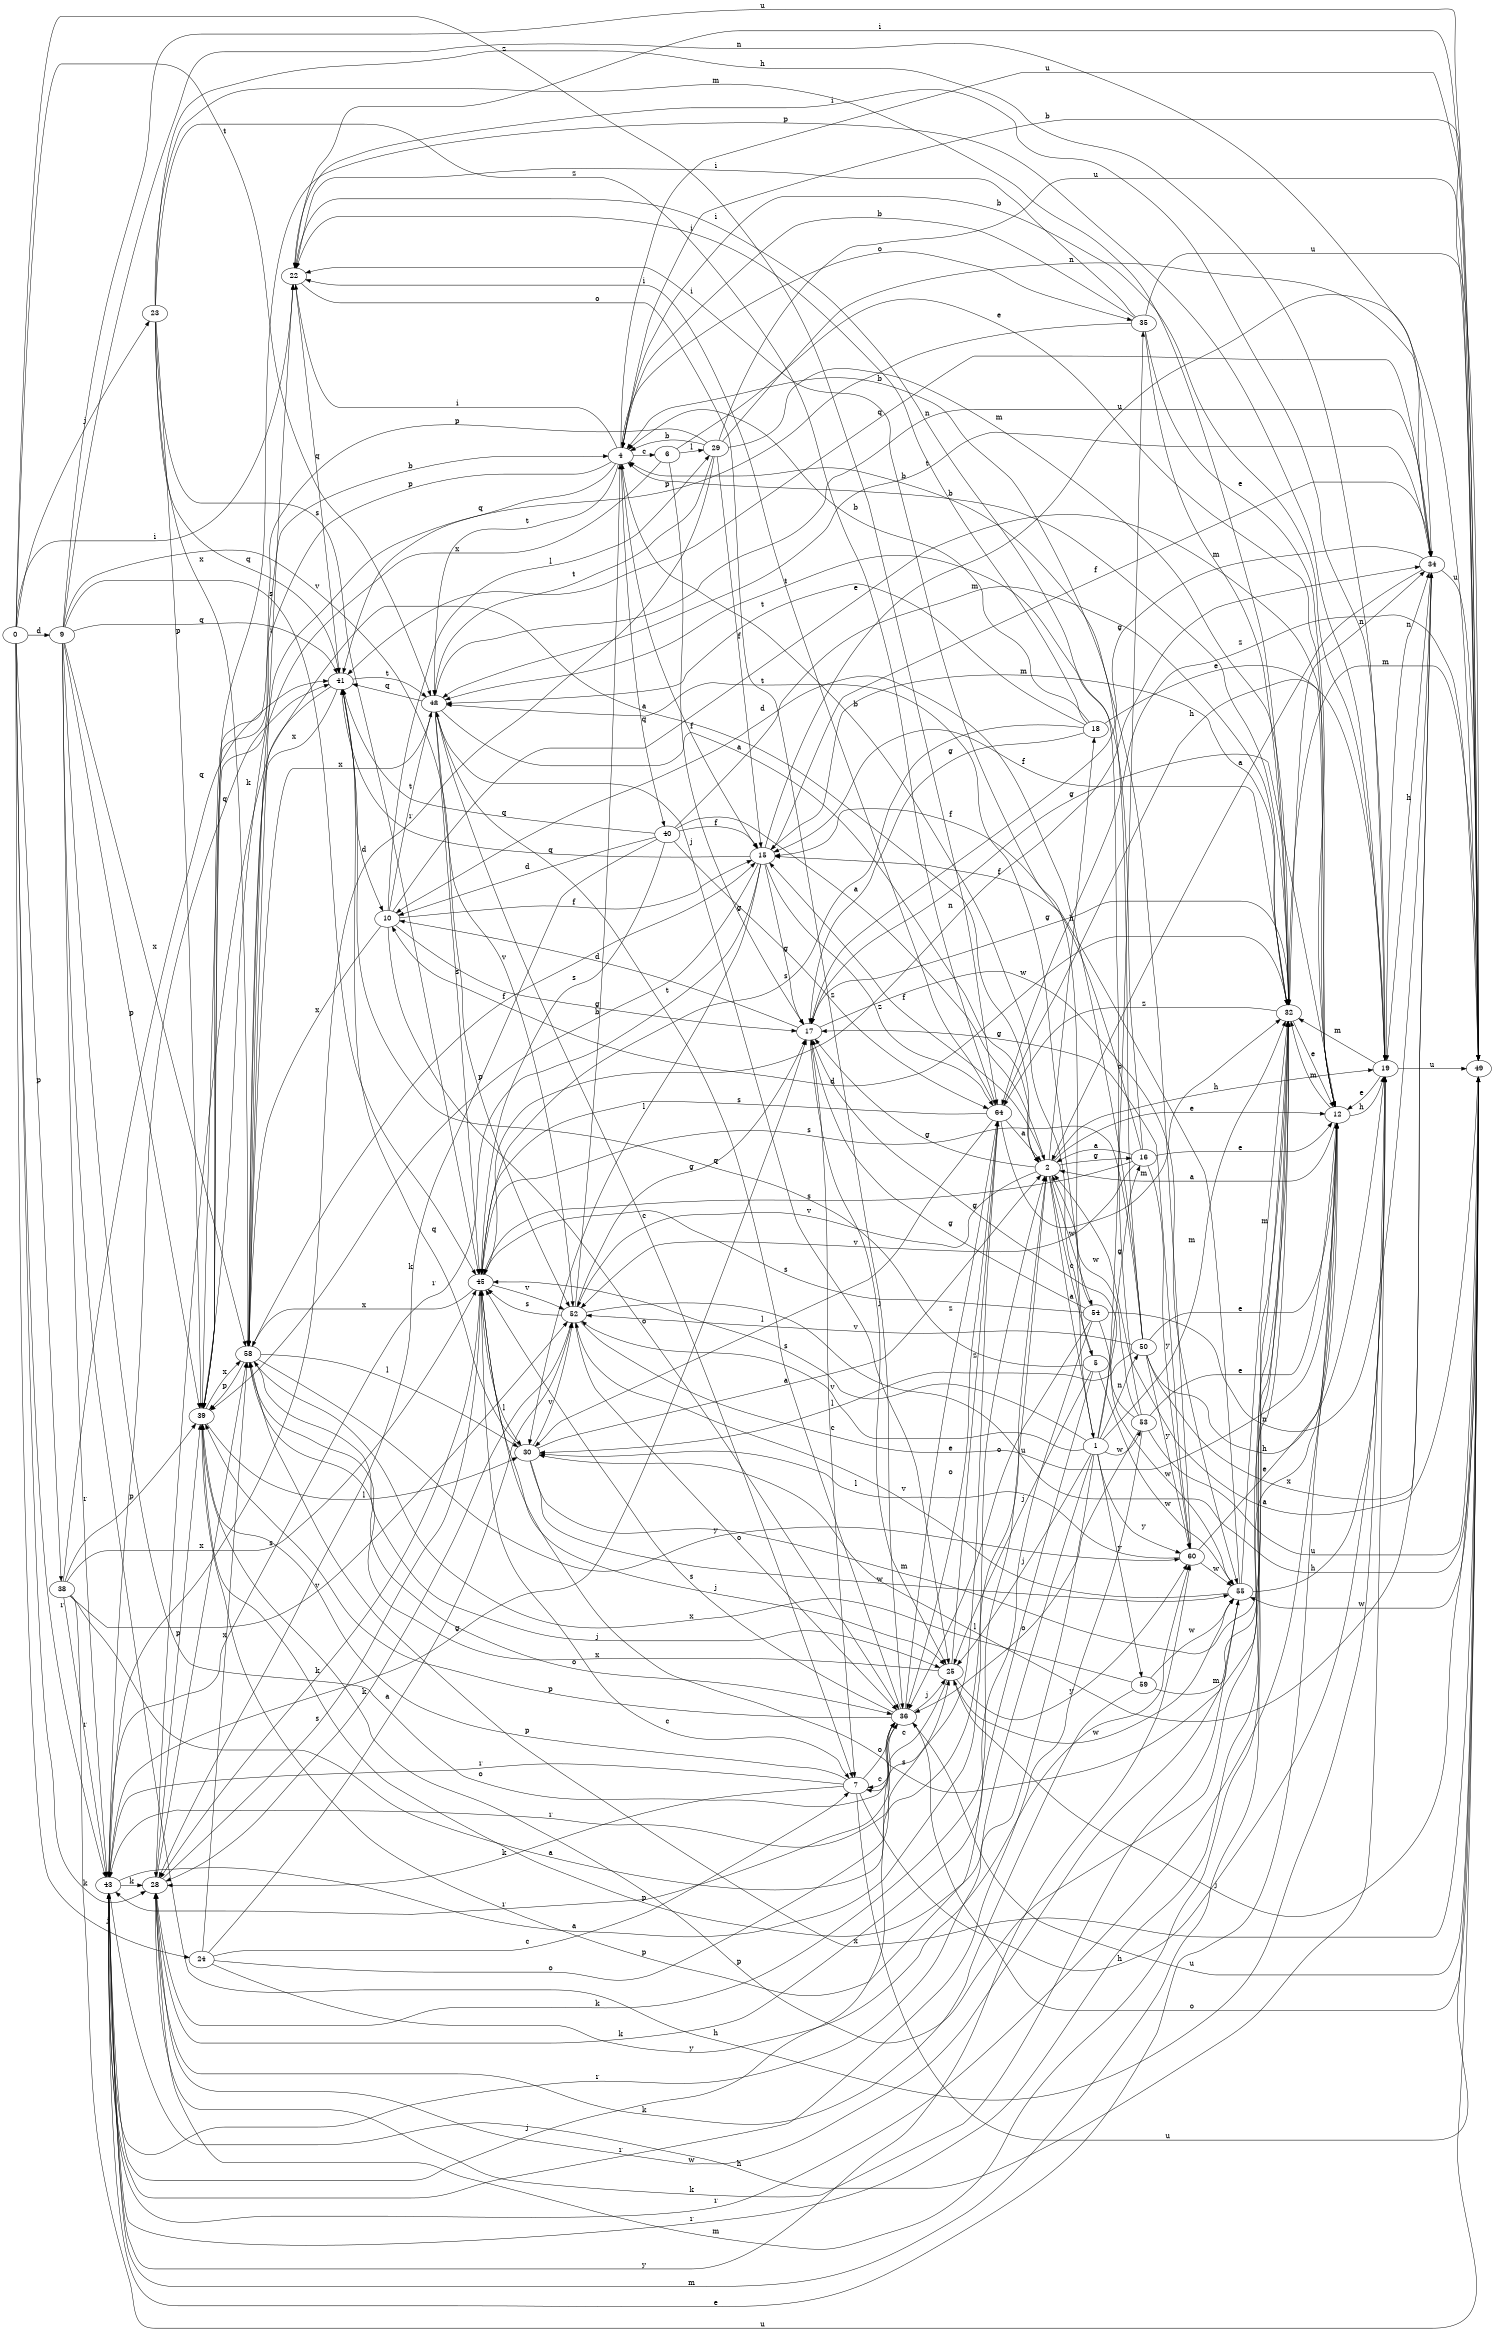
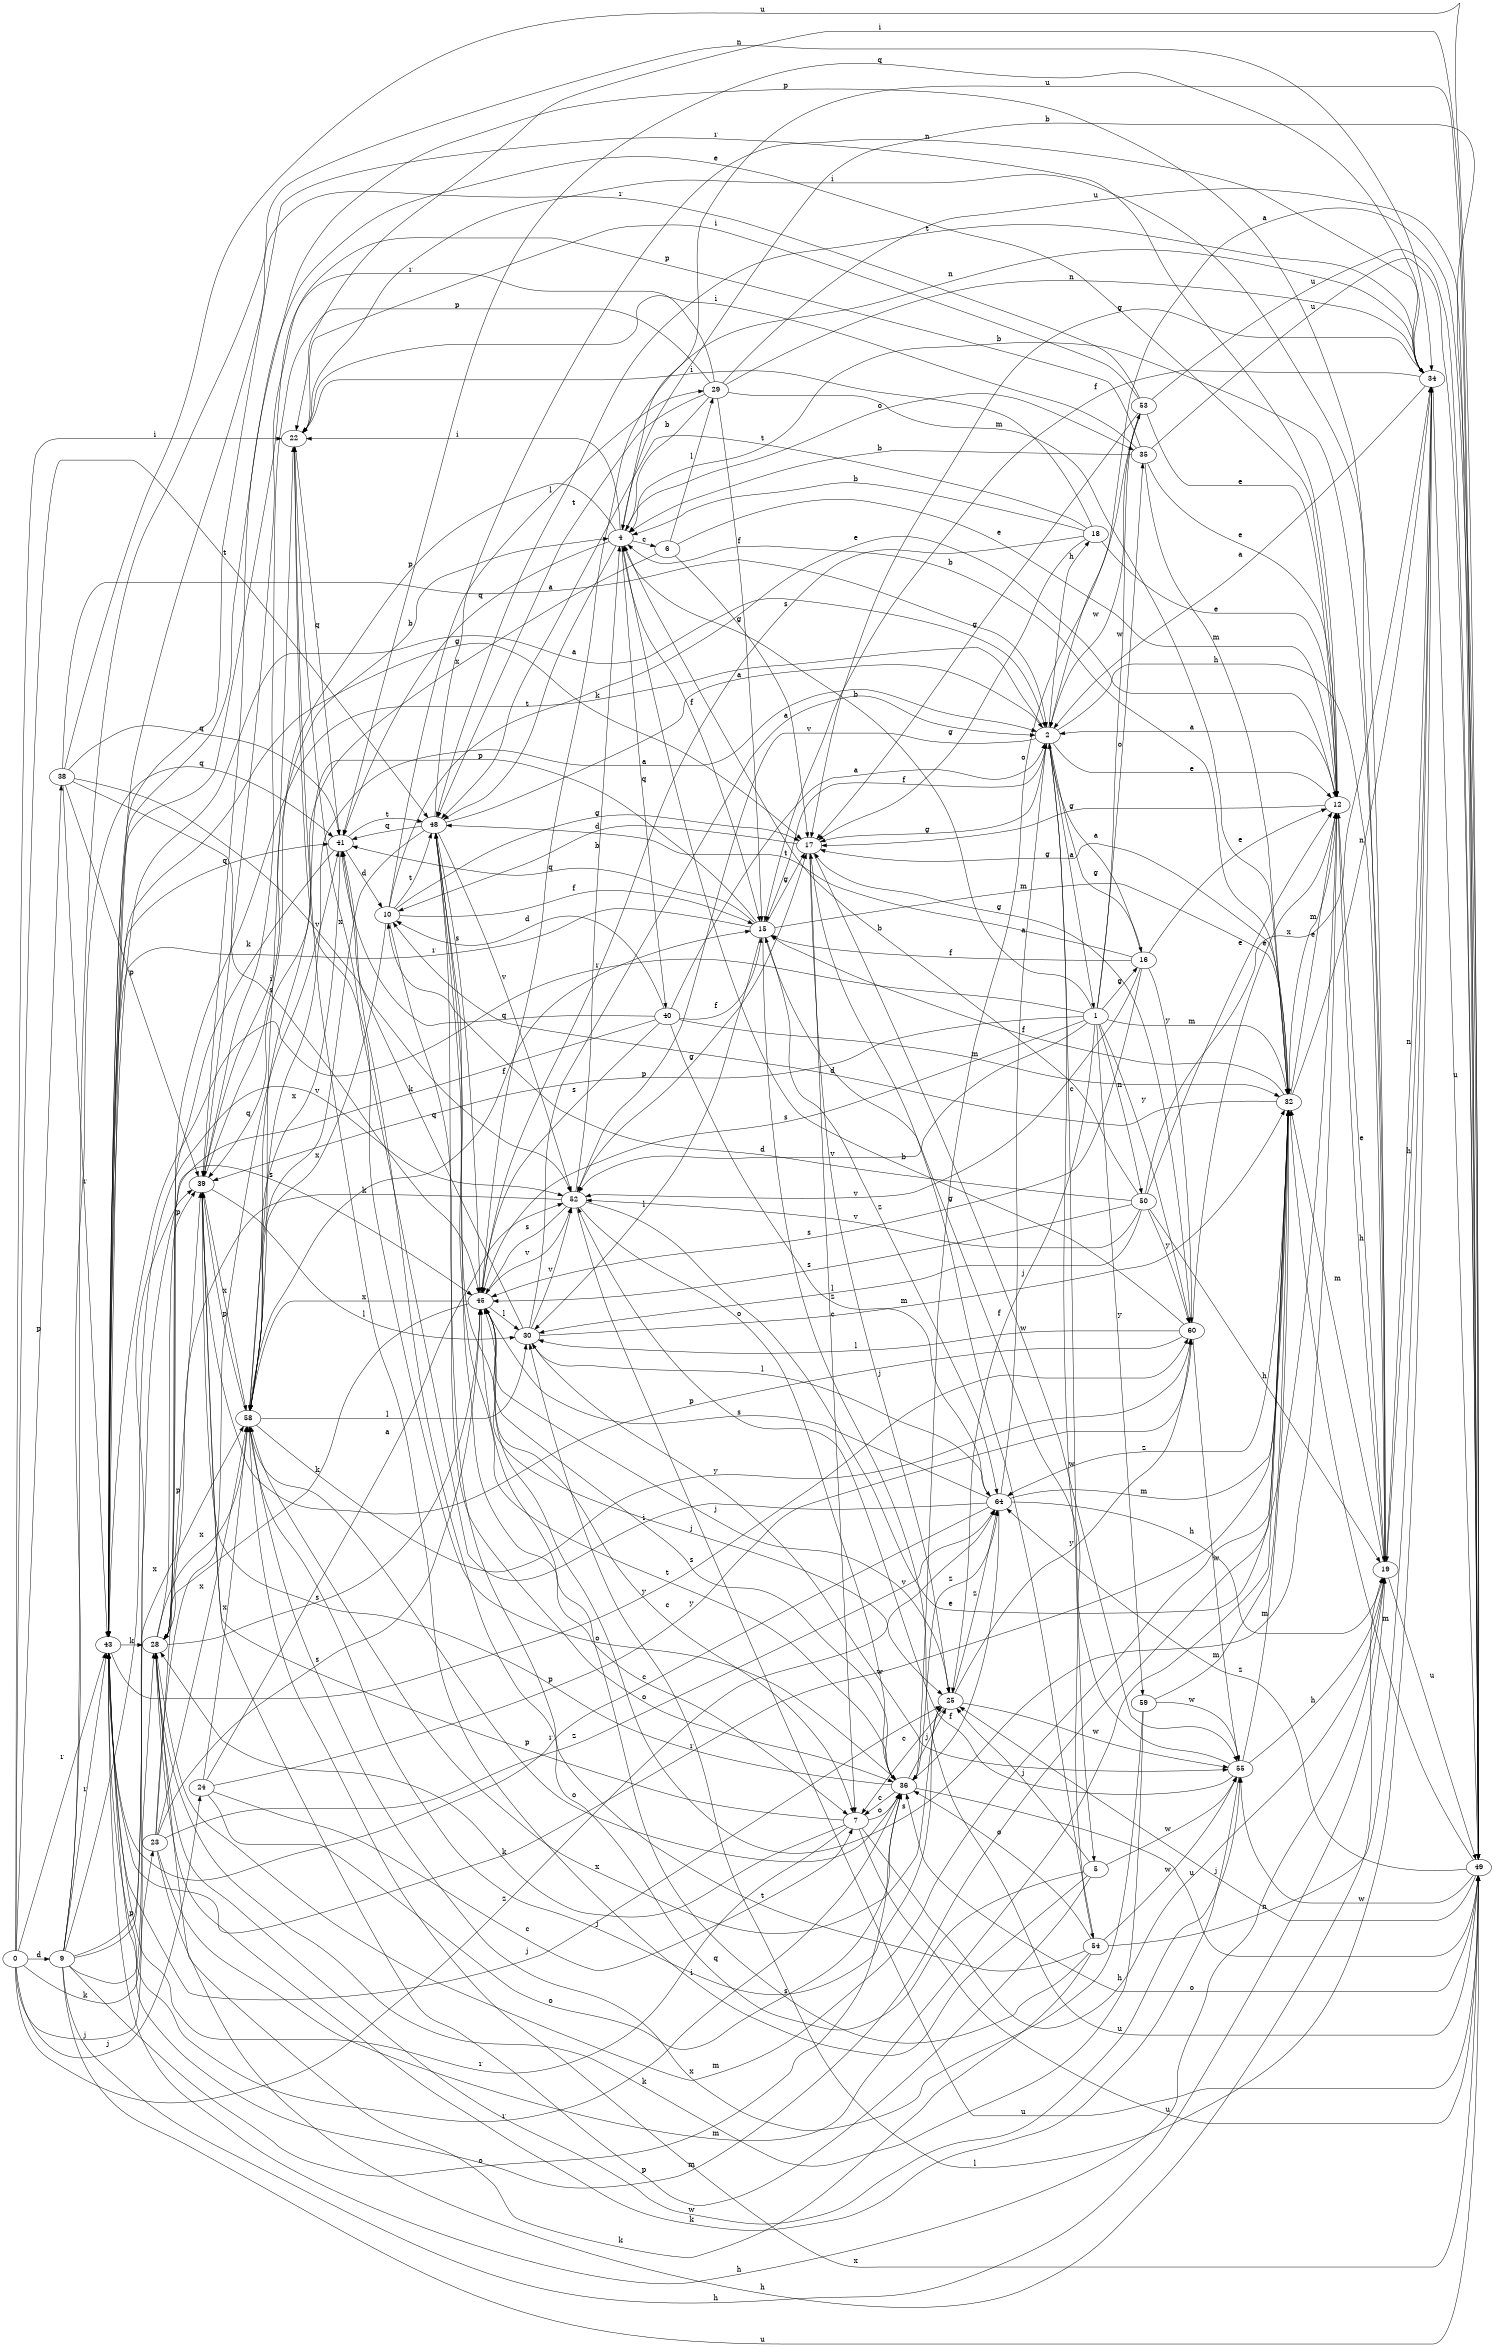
edge "64" -> "36": label "o" -> "f"
edge "32" -> "39": now "60" -> "39"
